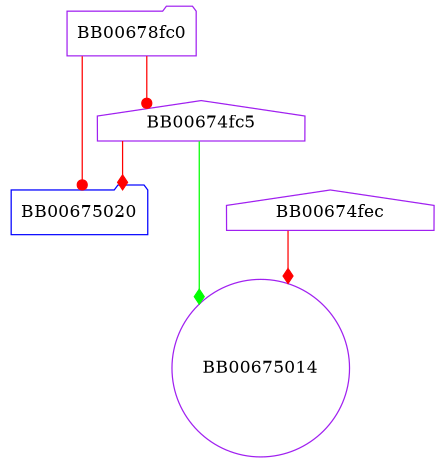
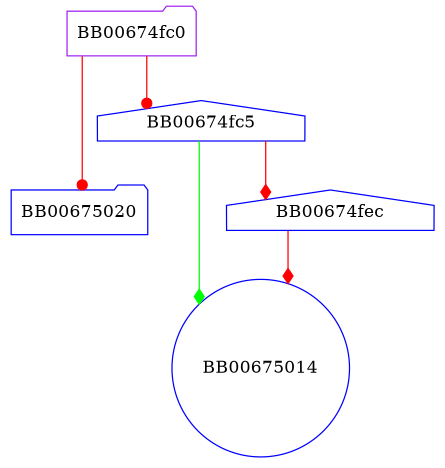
node "BB00678fc0": label "BB00678fc0" -> "BB00674fc0"
node "BB00674fc5": color purple -> blue
edge "BB00674fc5" -> "BB00675020": now "BB00674fc5" -> "BB00674fec"
node "BB00674fec": color purple -> blue
node "BB00675014": color purple -> blue
